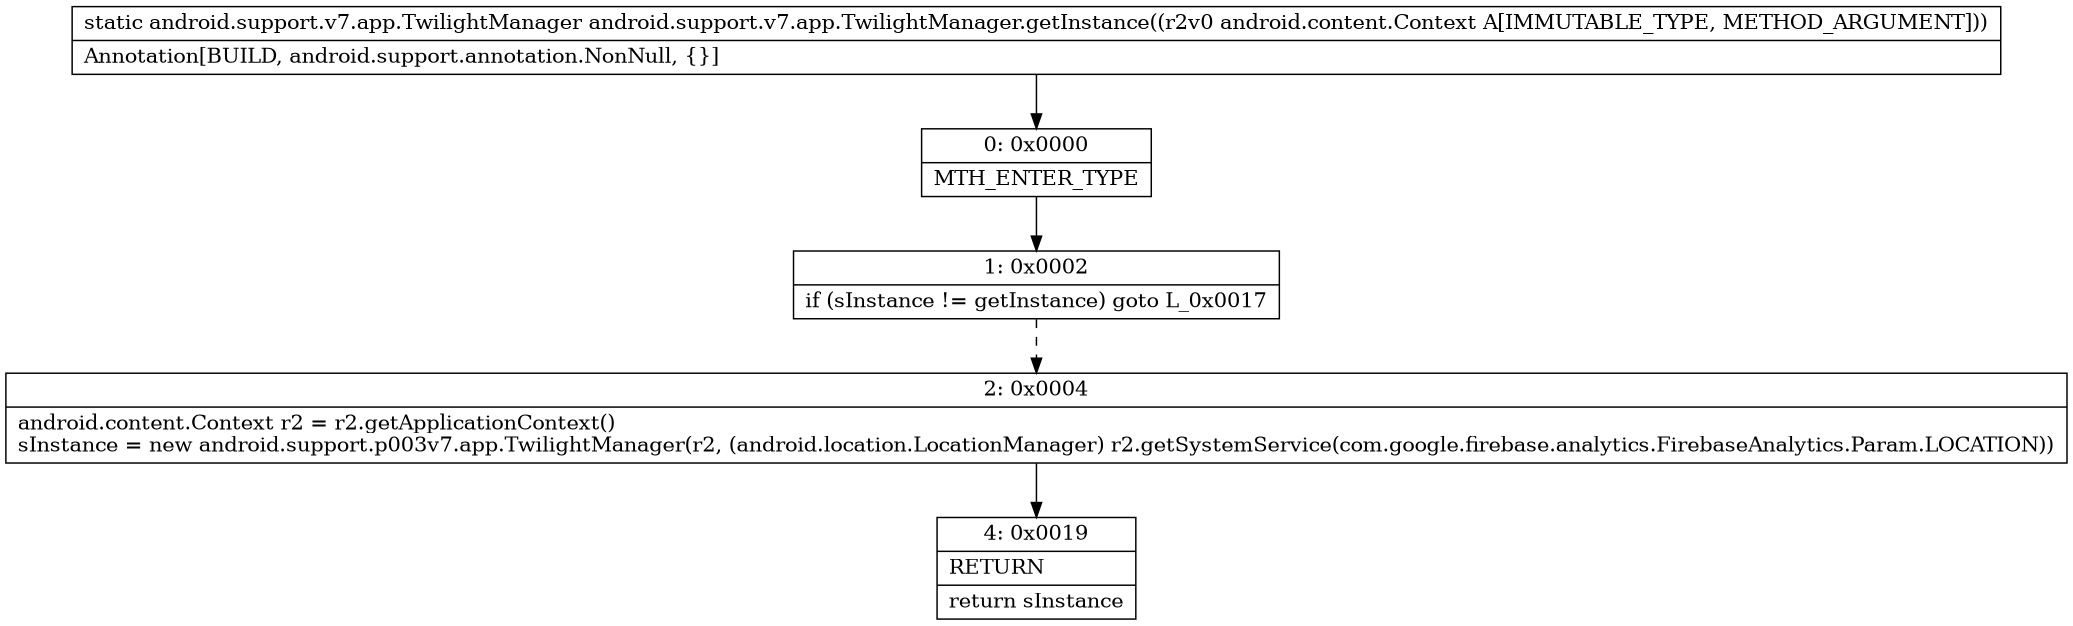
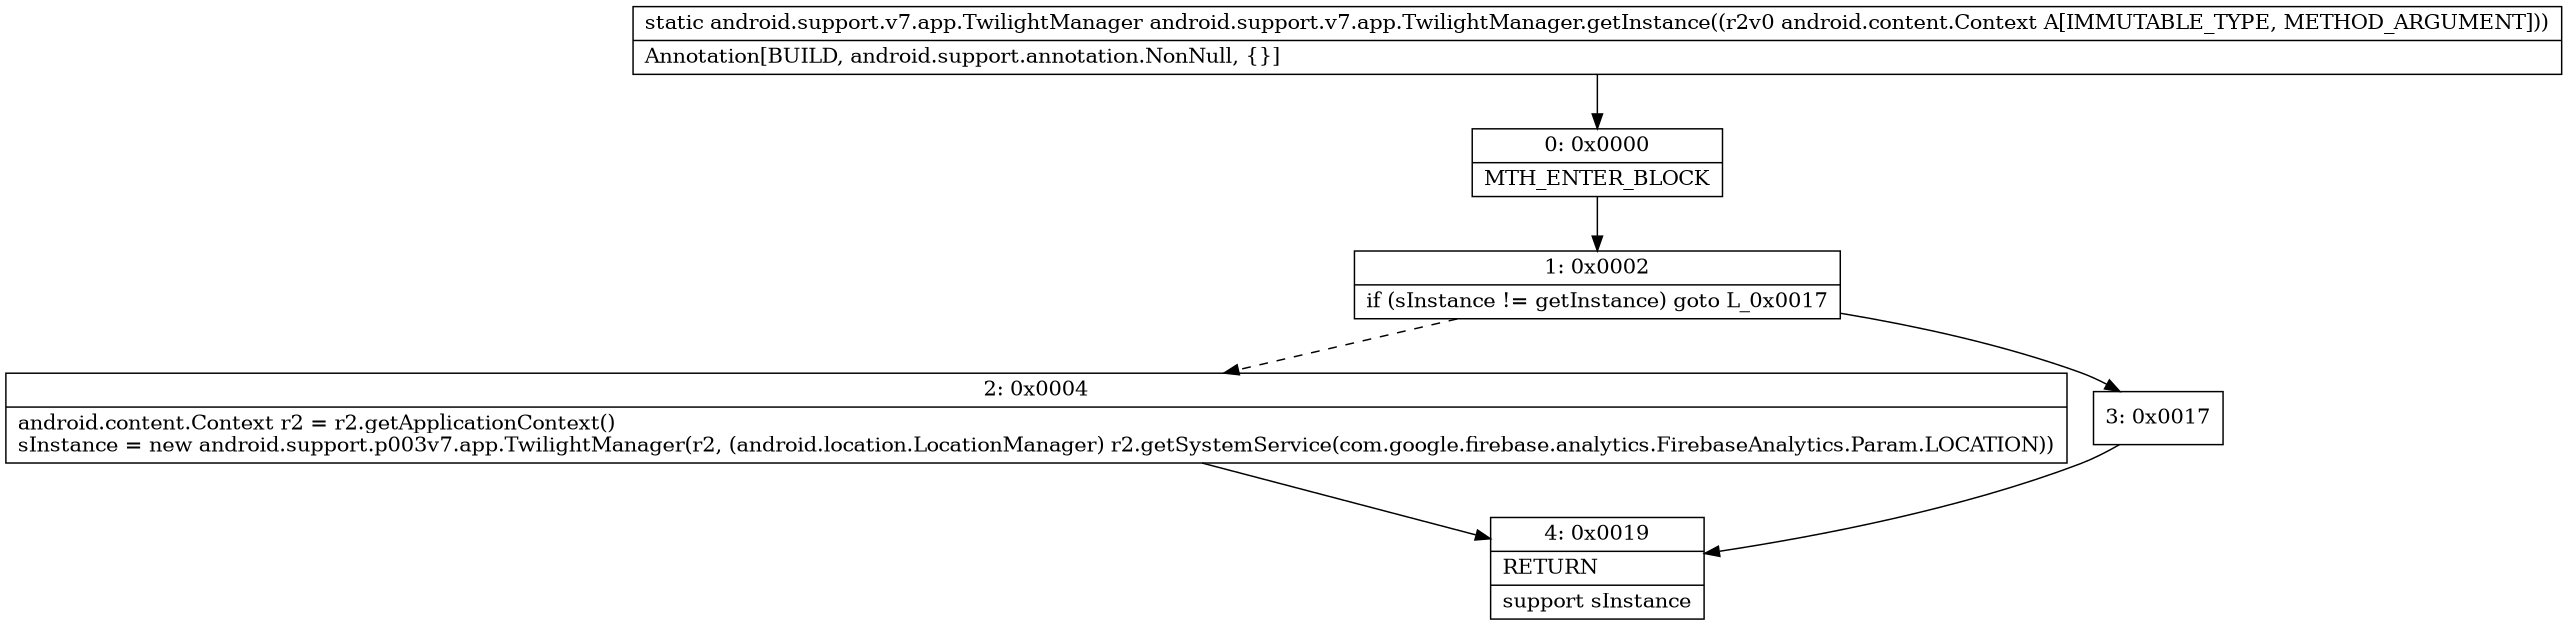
node "0: 0x0000": text "MTH_ENTER_TYPE" -> "MTH_ENTER_BLOCK"
node "3: 0x0017": added
node "4: 0x0019": text "return sInstance" -> "support sInstance"
